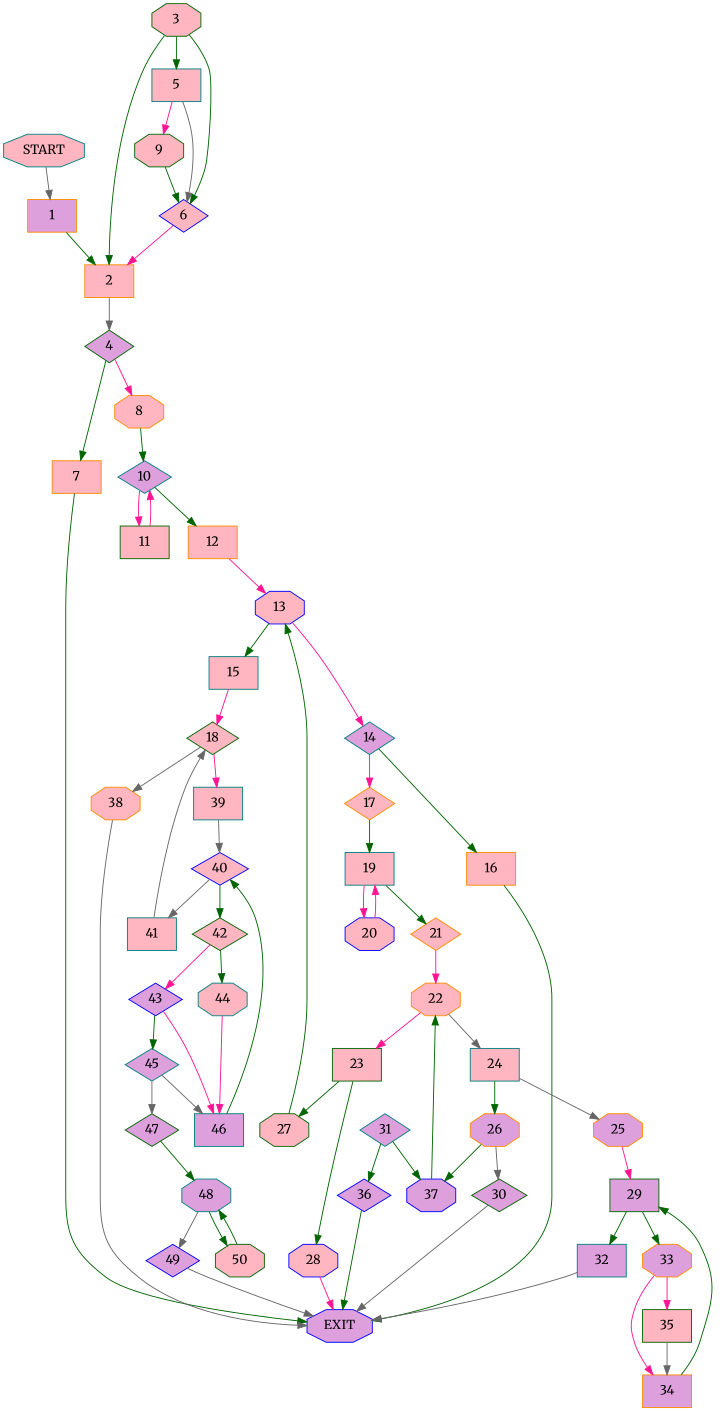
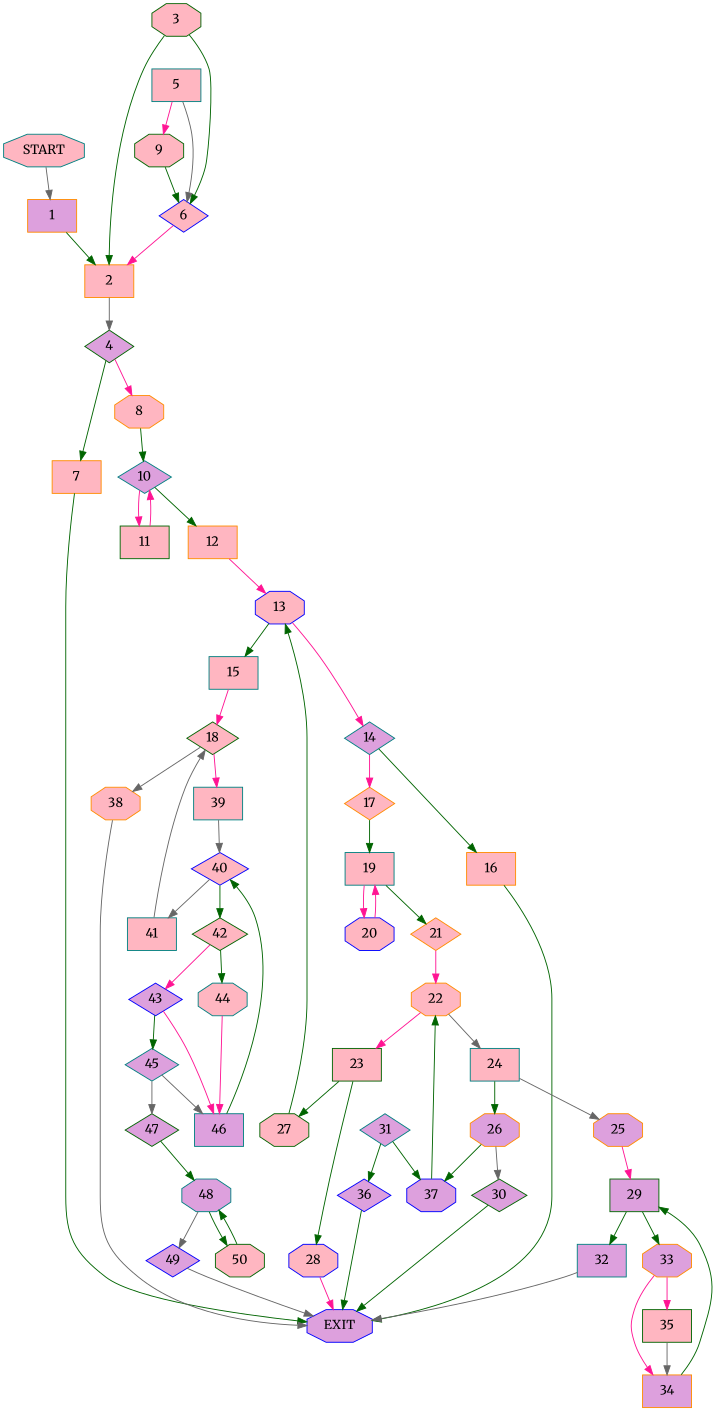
edge "3" -> "5": removed
edge "30" -> "EXIT": color gray40 -> darkgreen
